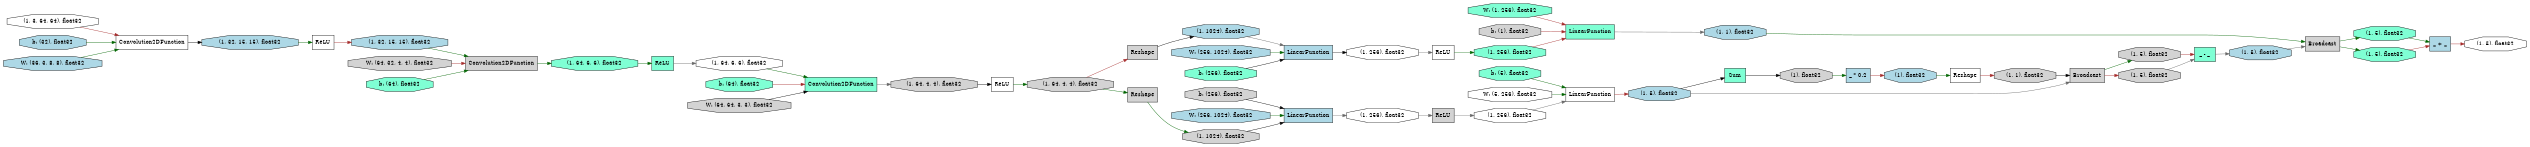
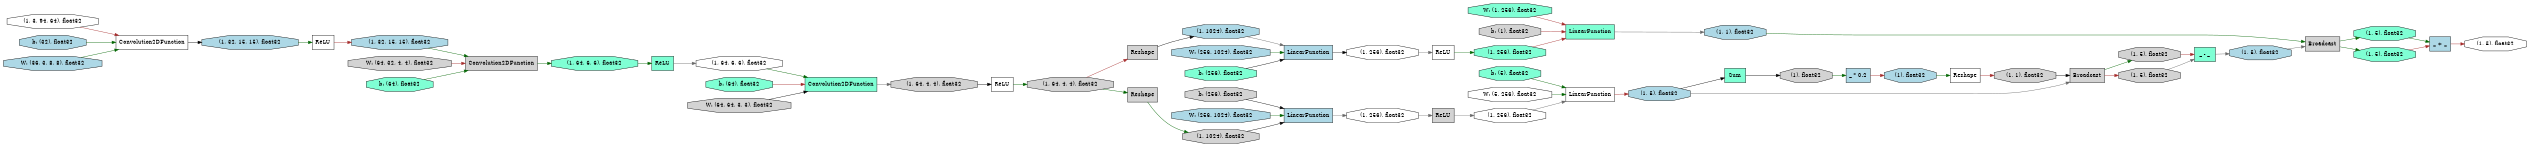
node "(1, 3, 64, 64), float32": label "(1, 3, 64, 64), float32" -> "(1, 3, 94, 64), float32"
